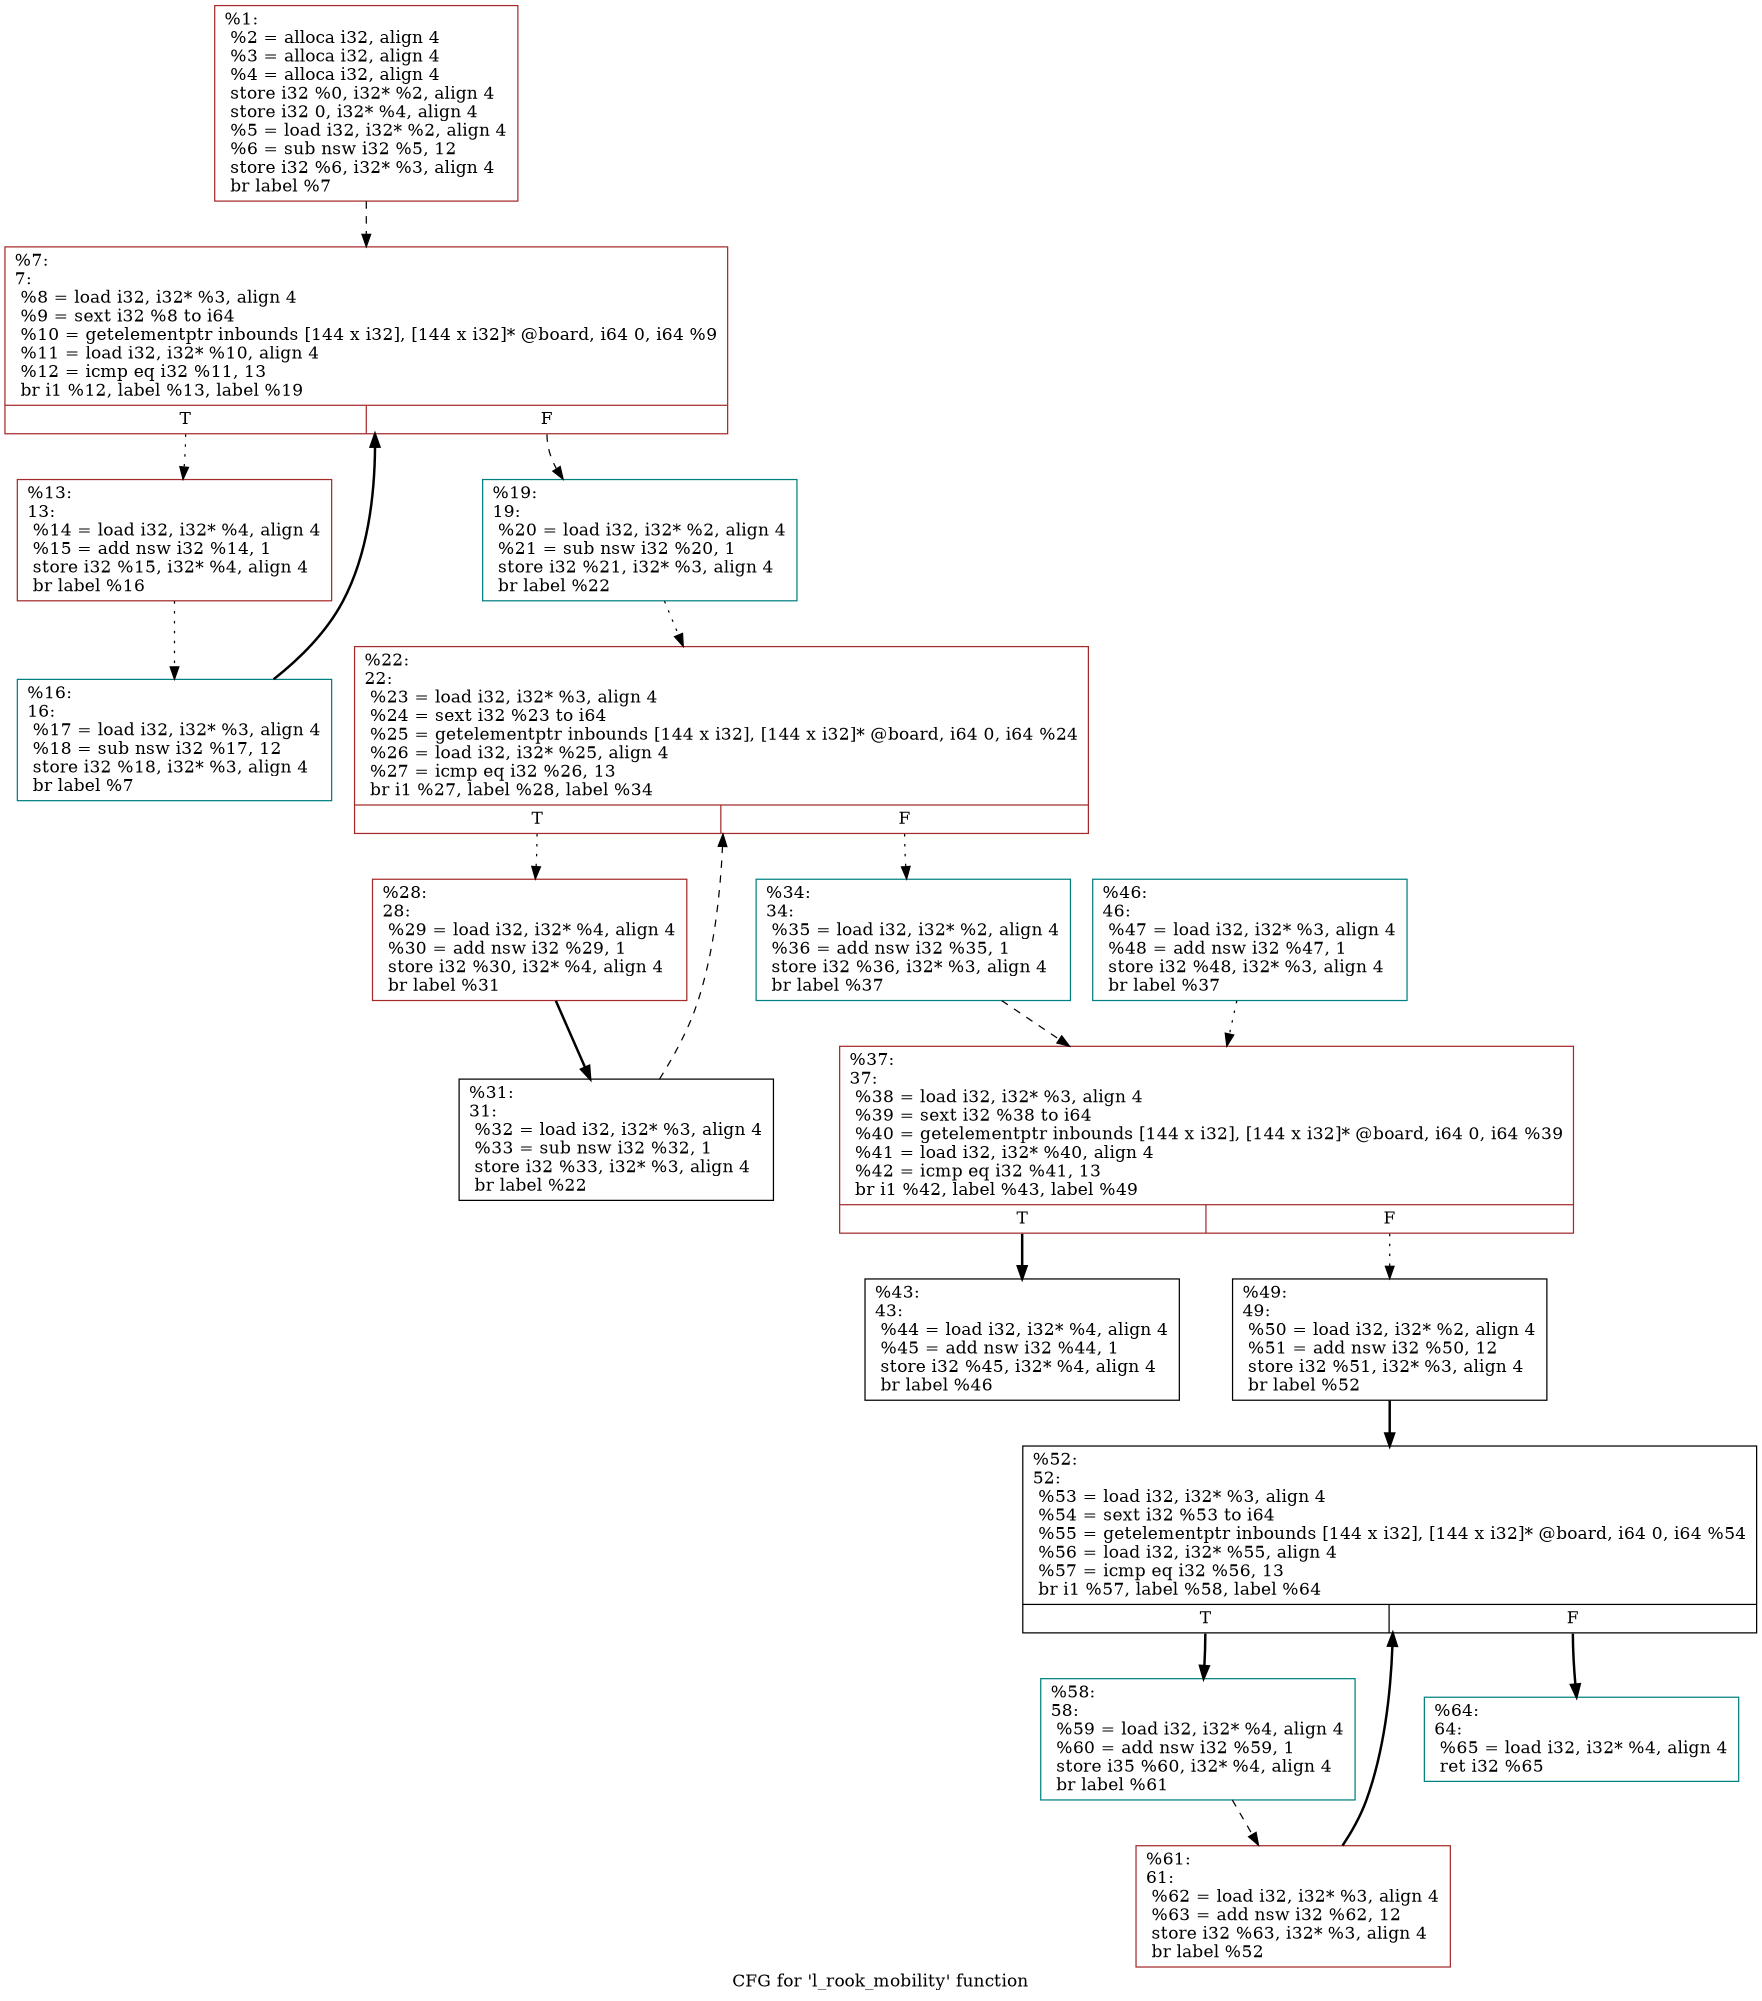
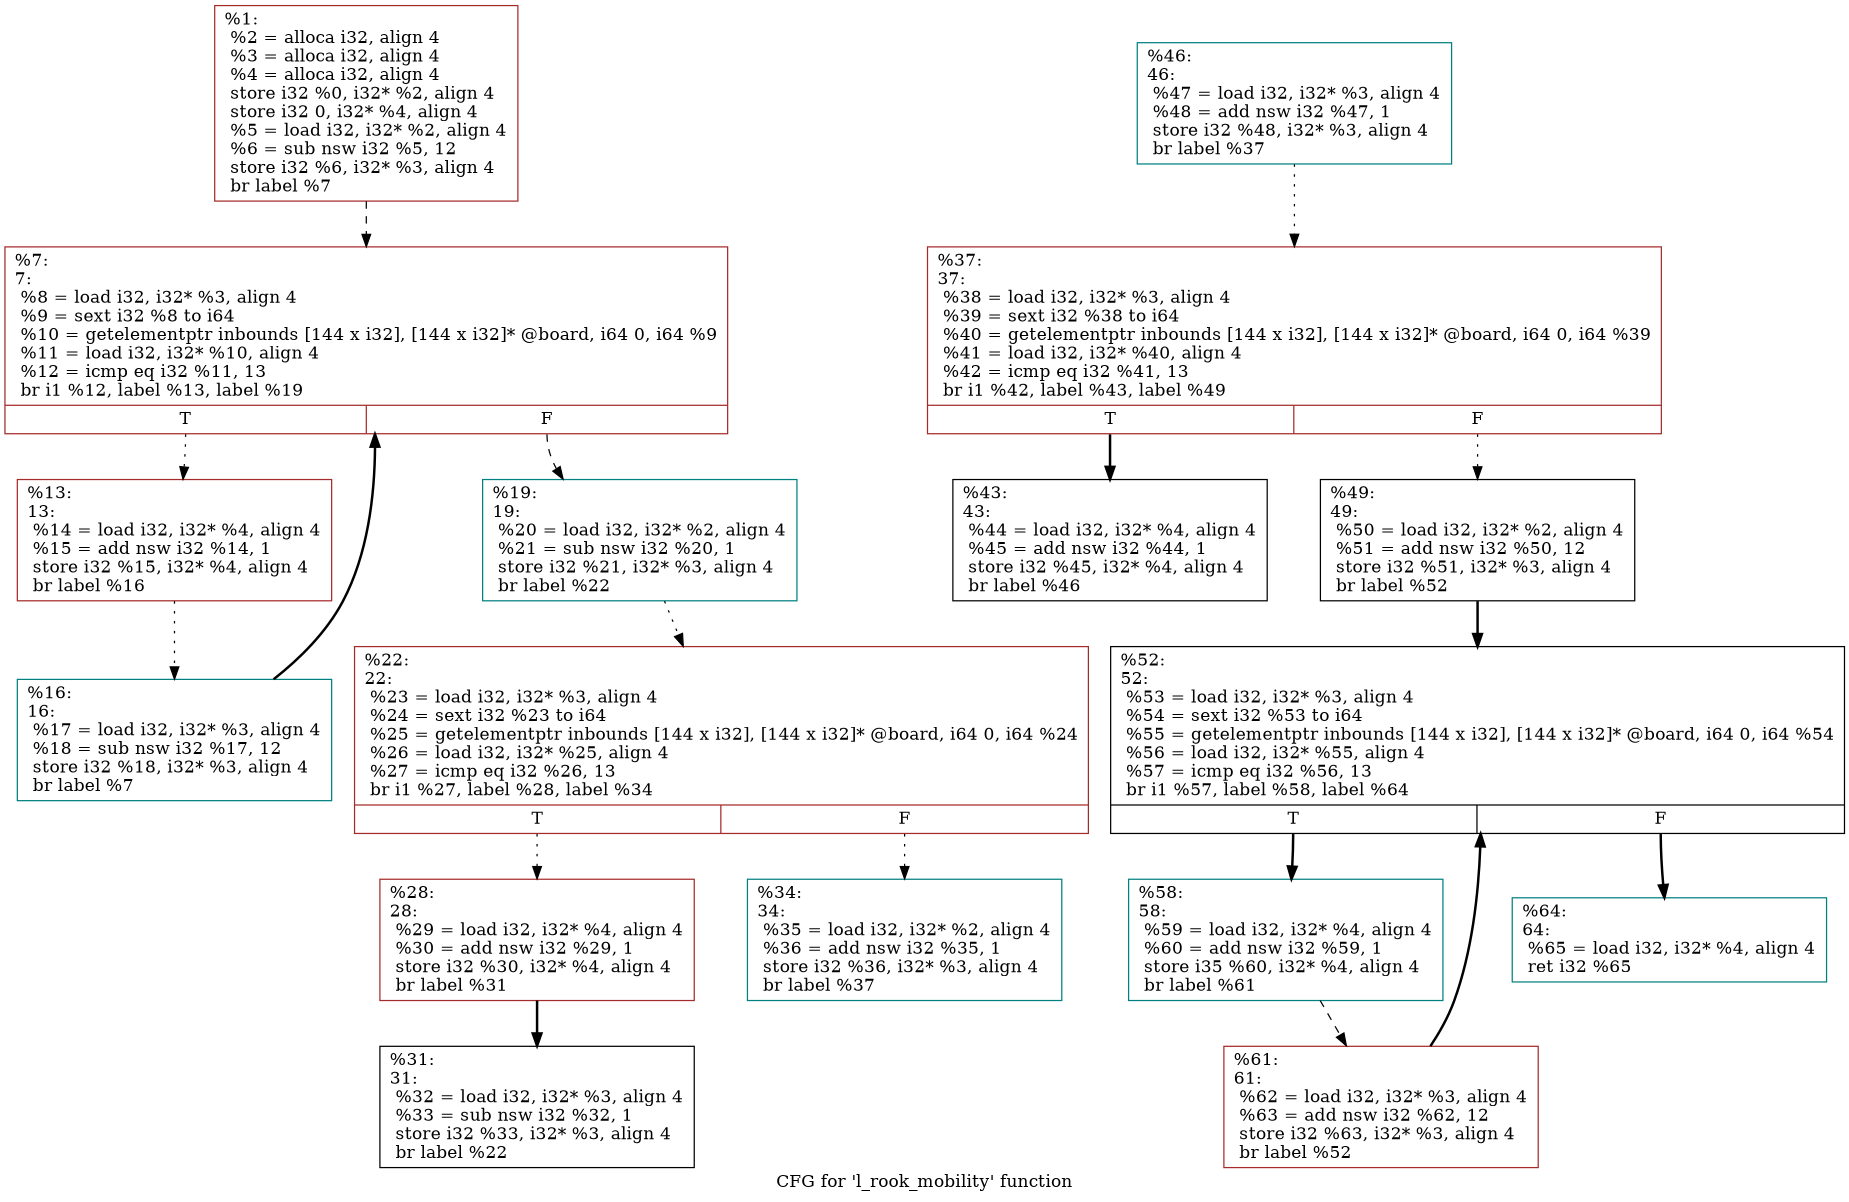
edge "%31:" -> "%22:": removed
edge "%34:" -> "%37:": removed
